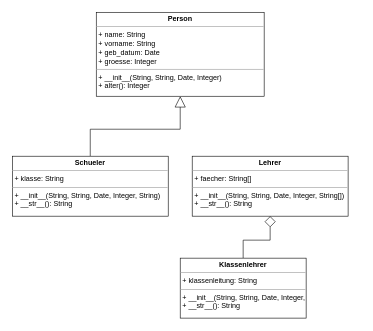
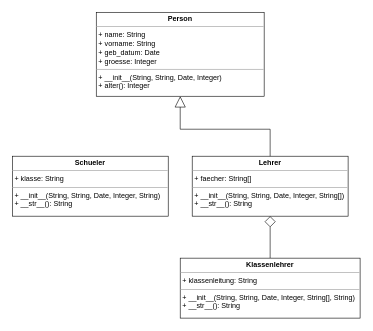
edge "Schueler + klasse: String + __init__(String, String, Date, Integer, String) + __str__(): String" -> "Person + name: String + vorname: String + geb_datum: Date + groesse: Integer + __init__(String, String, Date, Integer) + alter(): Integer": removed
edge "Lehrer + faecher: String[] + __init__(String, String, Date, Integer, String[]) + __str__(): String" -> "Person + name: String + vorname: String + geb_datum: Date + groesse: Integer + __init__(String, String, Date, Integer) + alter(): Integer": added
node "Klassenlehrer + klassenleitung: String + __init__(String, String, Date, Integer, String[], String) + __str__(): String": size 126x60 -> 180x60
